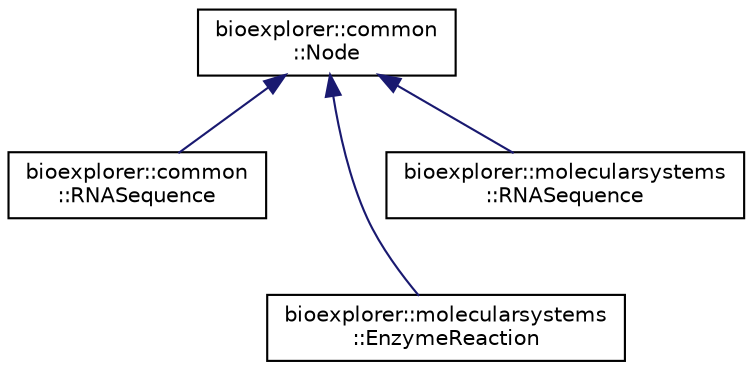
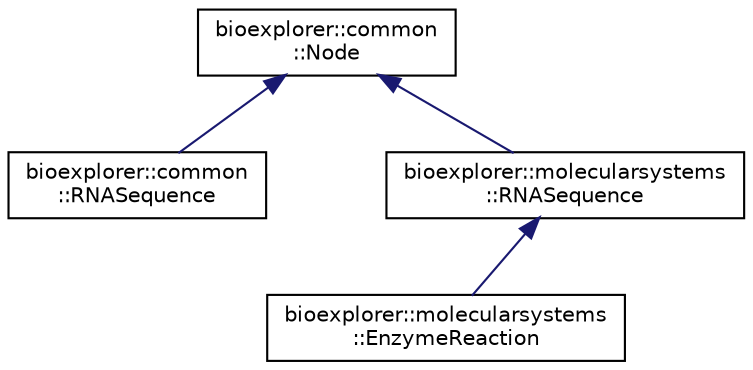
edge "bioexplorer::molecularsystems ::EnzymeReaction" -> "bioexplorer::common ::Node": now "bioexplorer::molecularsystems ::EnzymeReaction" -> "bioexplorer::molecularsystems ::RNASequence"
